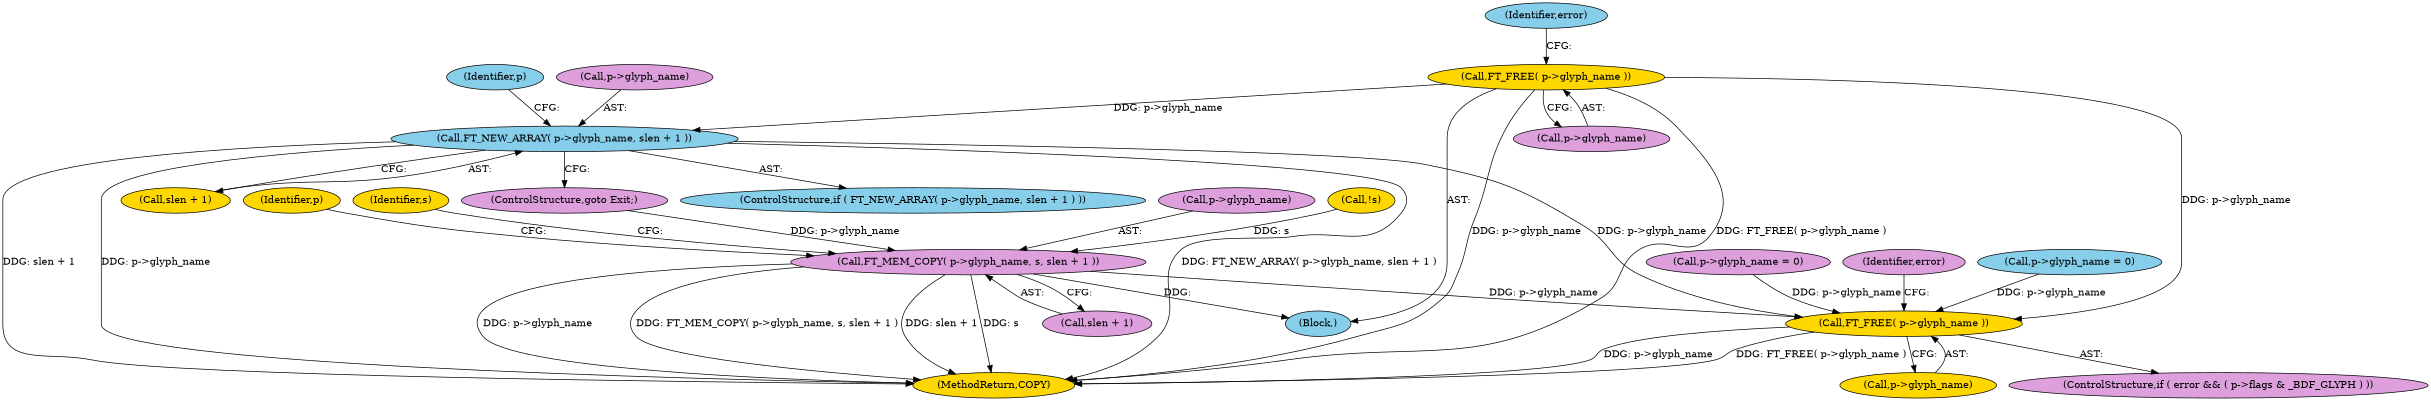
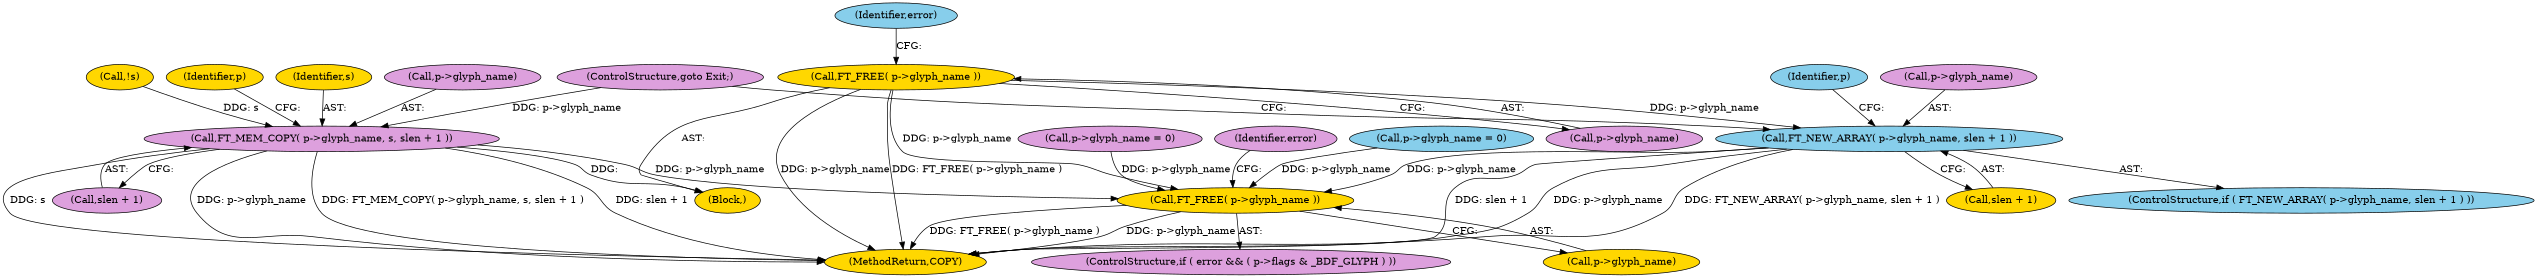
edge "(Call,FT_NEW_ARRAY( p->glyph_name, slen + 1 ))" -> "(ControlStructure,goto Exit;)": reversed
edge "(Identifier,s)" -> "(Call,FT_MEM_COPY( p->glyph_name, s, slen + 1 ))": label "CFG: " -> "AST: "
node "(Block,)": fillcolor skyblue -> gold
